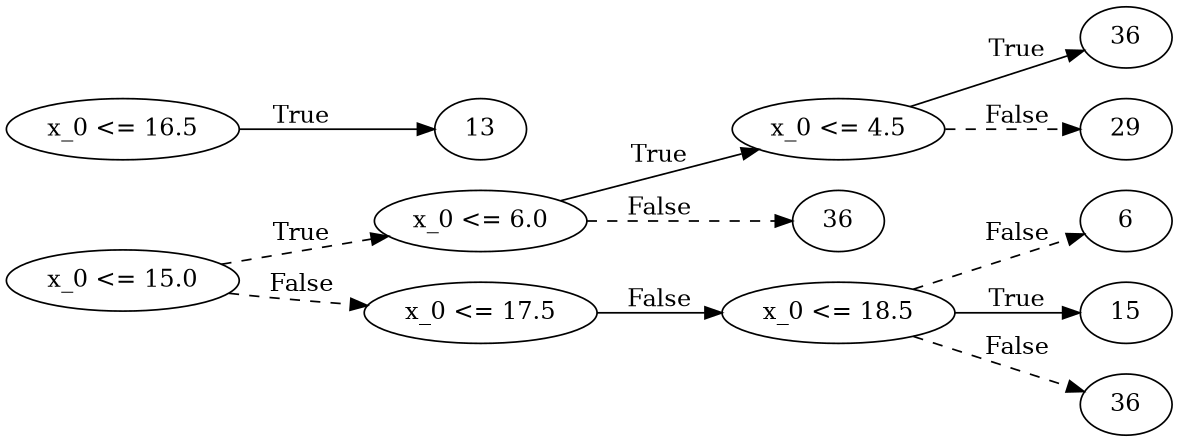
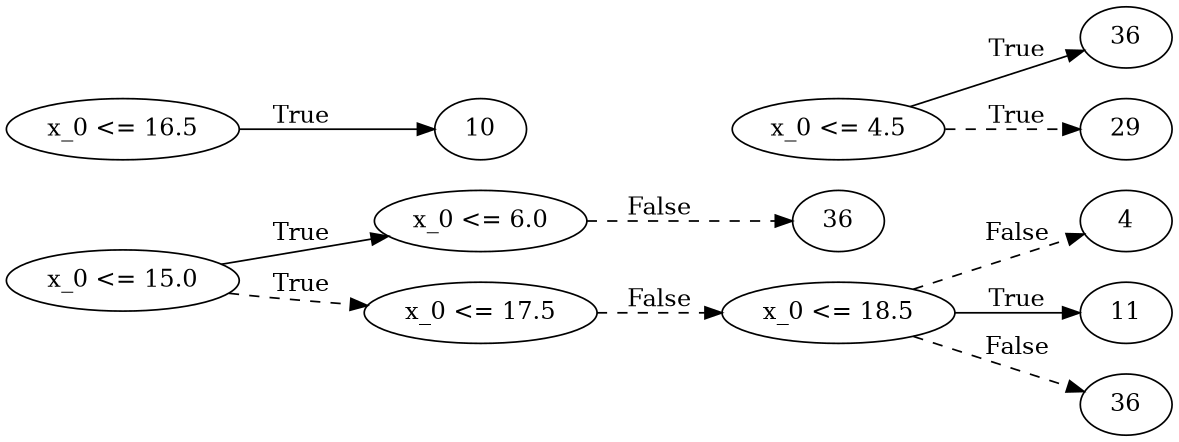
edge "x_0 <= 4.5" -> "29": label "False" -> "True"
node "13": label "13" -> "10"
edge "x_0 <= 6.0" -> "x_0 <= 4.5": removed, label "True"
node "6": label "6" -> "4"
edge "x_0 <= 15.0" -> "x_0 <= 6.0": style dashed -> solid
edge "x_0 <= 15.0" -> "x_0 <= 17.5": label "False" -> "True"
edge "x_0 <= 17.5" -> "x_0 <= 18.5": style solid -> dashed
node "15": label "15" -> "11"
